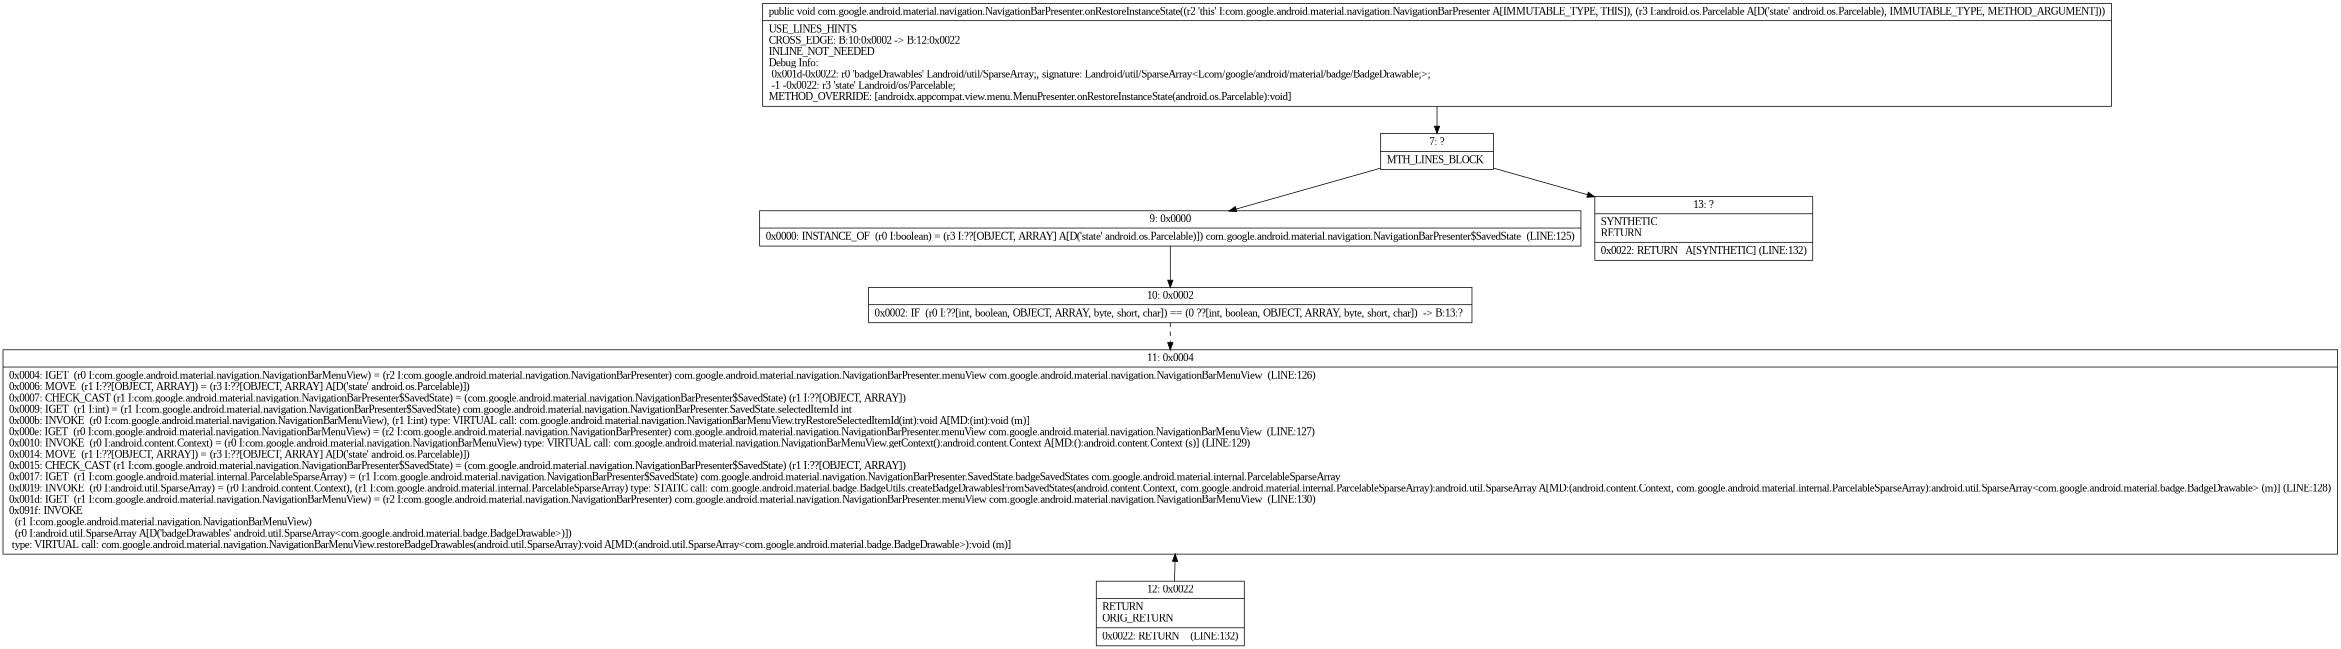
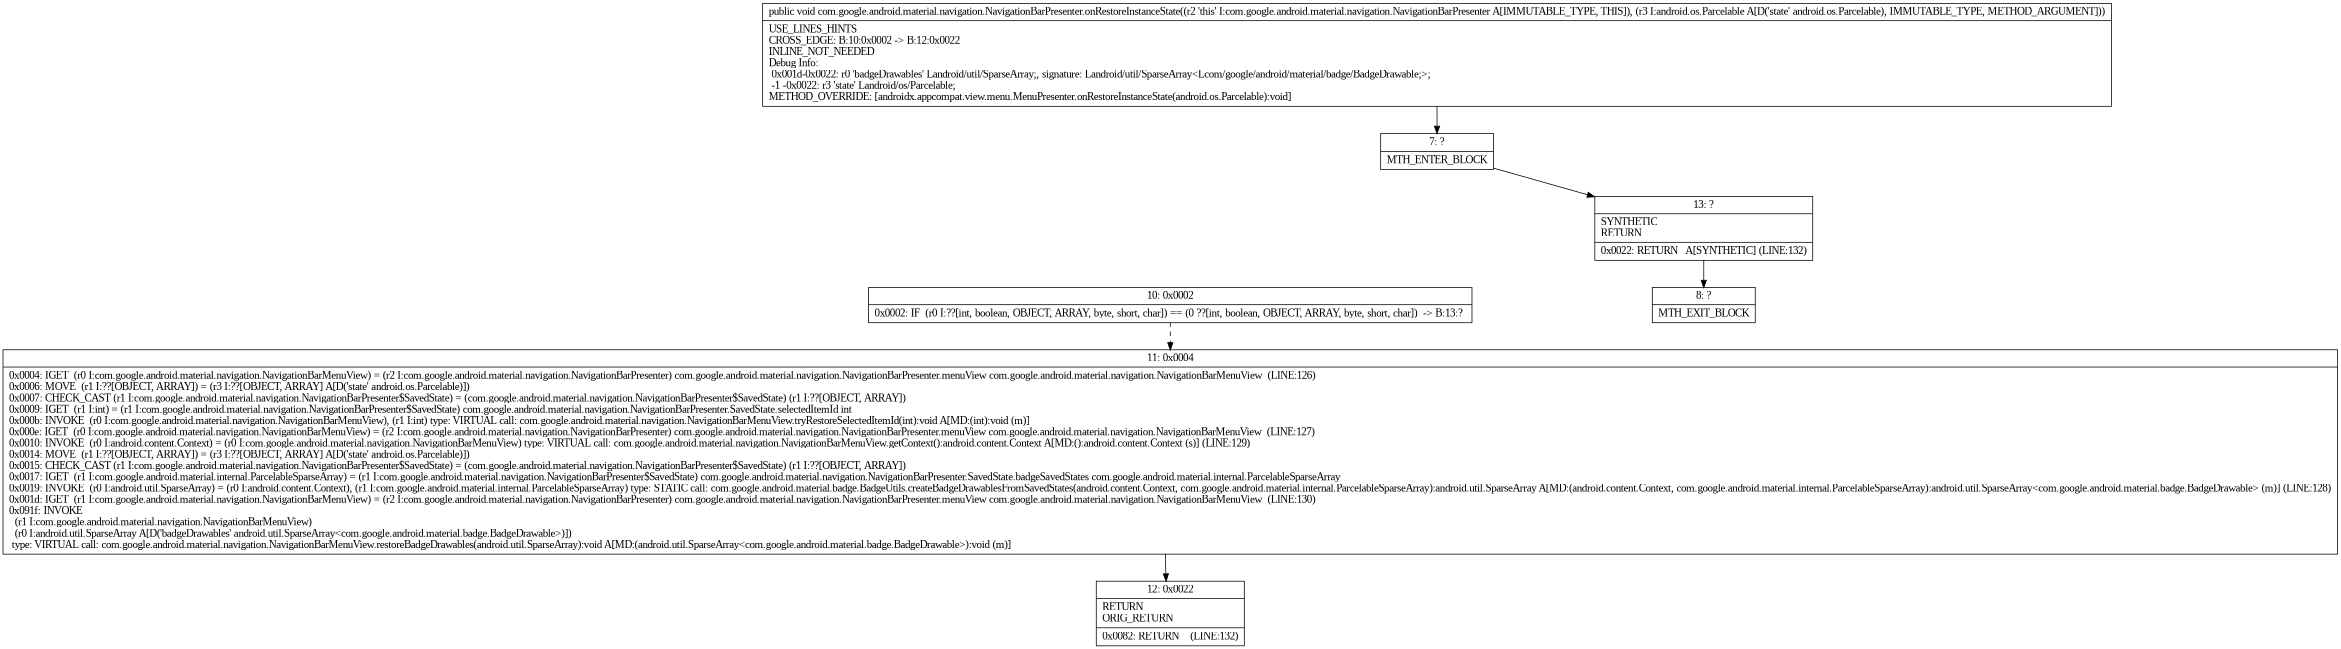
node "7: ?": text "MTH_LINES_BLOCK" -> "MTH_ENTER_BLOCK"
node "9: 0x0000": removed
node "8: ?": added
edge "12: 0x0022" -> "11: 0x0004": reversed
node "12: 0x0022": text "0x0022: RETURN    (LINE:132)" -> "0x0082: RETURN    (LINE:132)"
